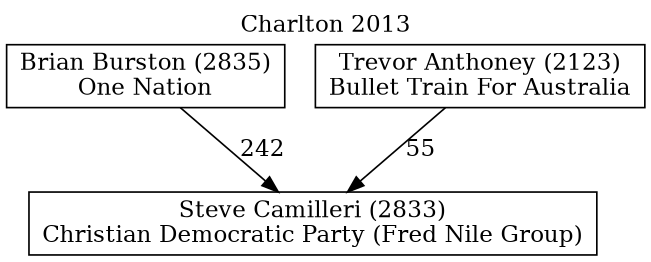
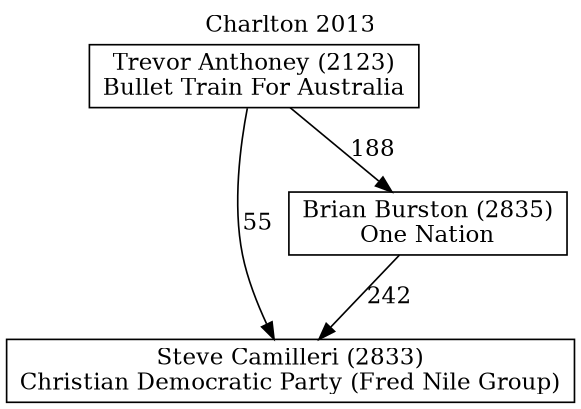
edge "Trevor Anthoney (2123) Bullet Train For Australia" -> "Brian Burston (2835) One Nation": added, label "188"
